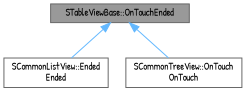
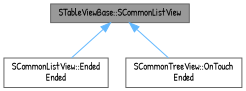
node "STableViewBase::OnTouchEnded": label "STableViewBase::OnTouchEnded" -> "STableViewBase::SCommonListView"
node "SCommonTreeView::OnTouch OnTouch": label "SCommonTreeView::OnTouch OnTouch" -> "SCommonTreeView::OnTouch Ended"
